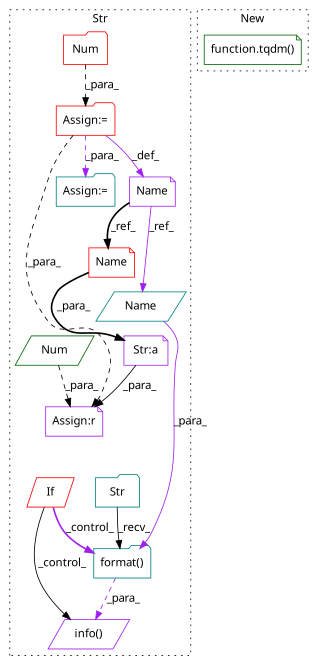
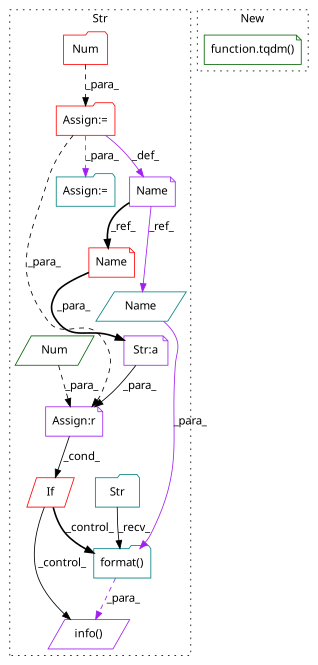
edge "Assign:r" -> "If": added, label "_cond_"
edge "If" -> "format()": color purple -> black
